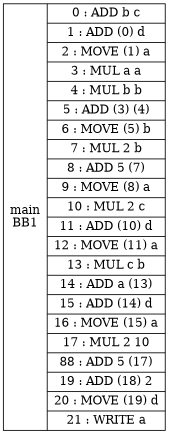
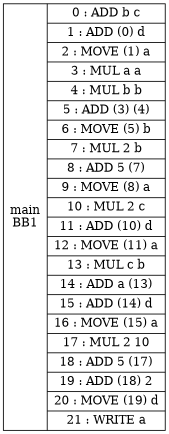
node "main": text "88 : ADD 5 (17)" -> "18 : ADD 5 (17)"
